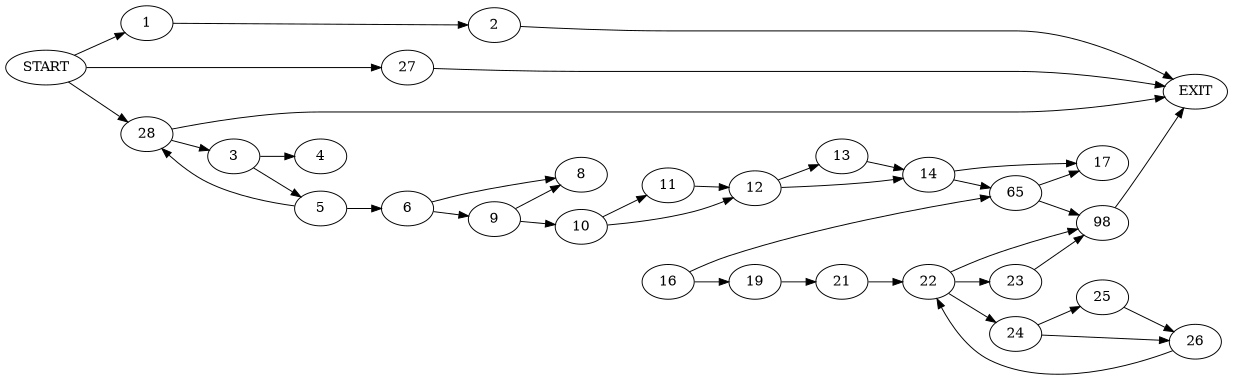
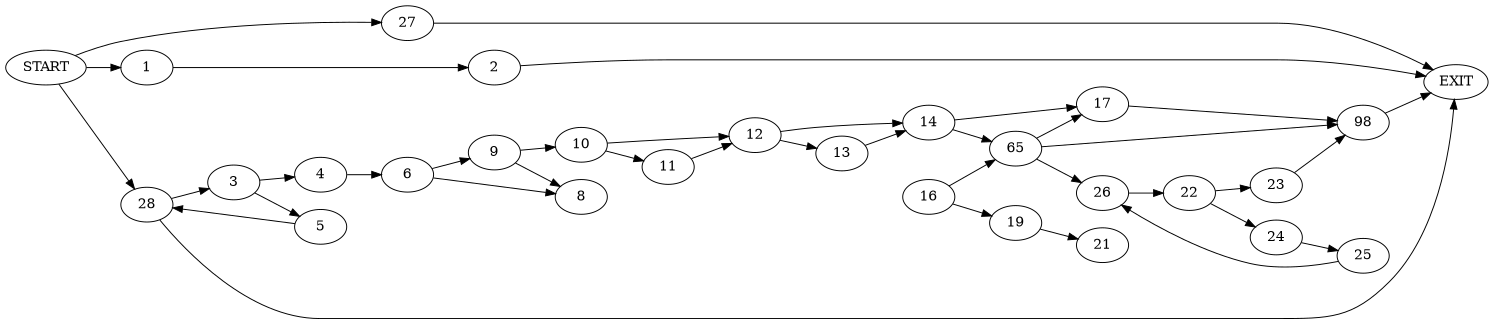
edge "5" -> "6": now "4" -> "6"
edge "22" -> "98": now "17" -> "98"
edge "21" -> "22": removed
edge "24" -> "26": now "65" -> "26"
